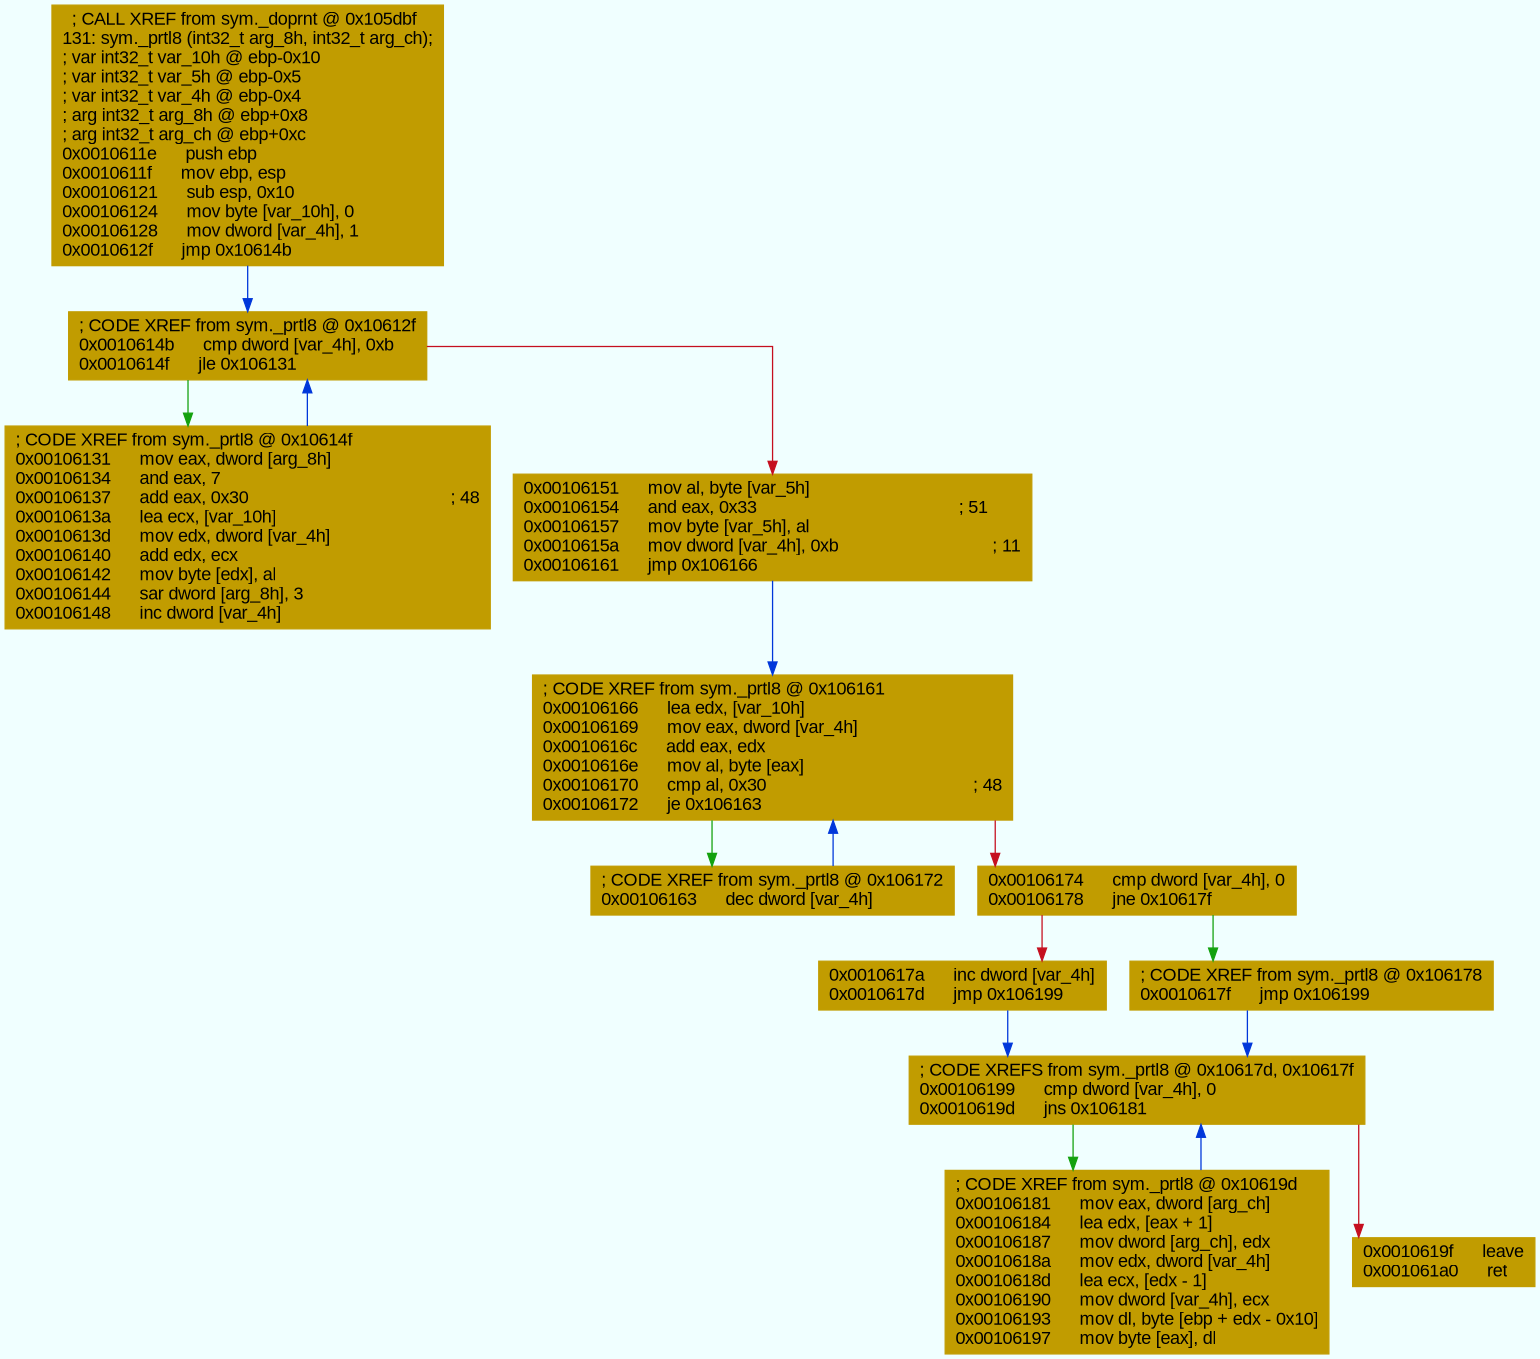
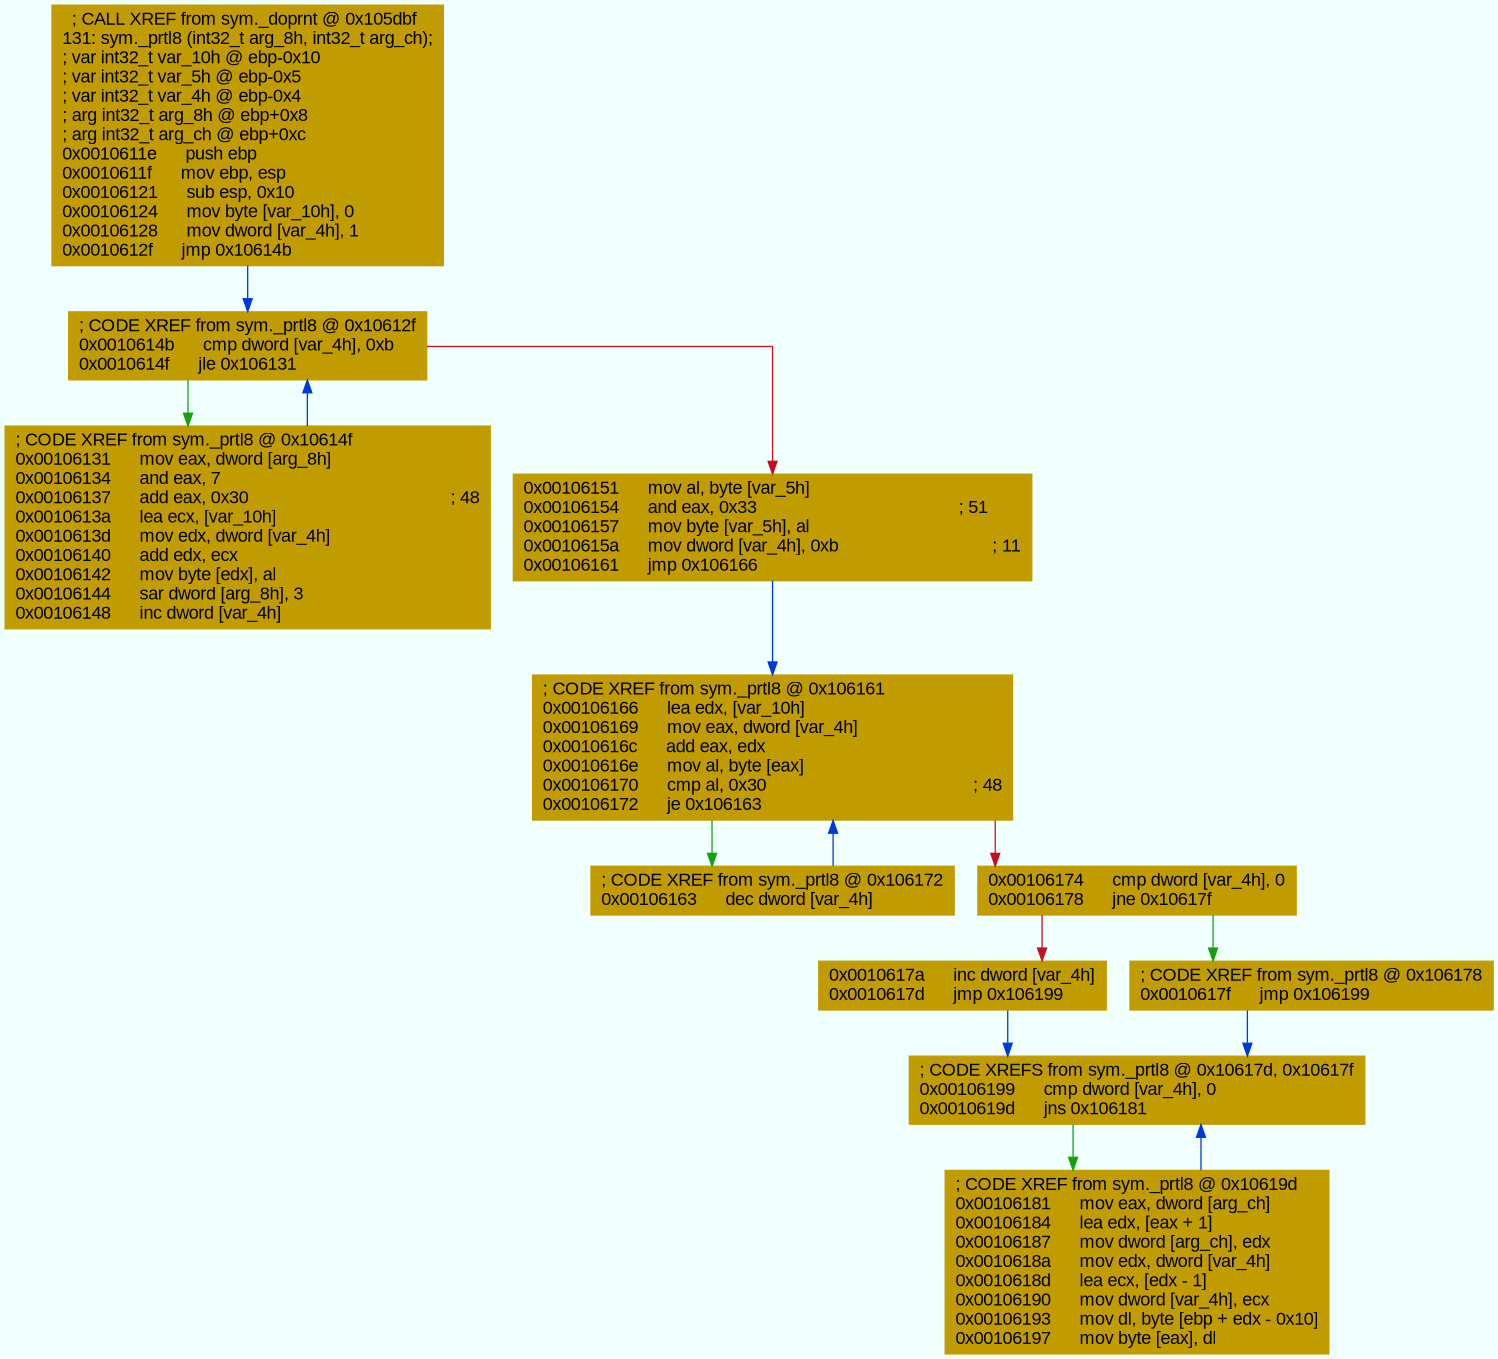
node "0x0010619f      leave 0x001061a0      ret": removed
